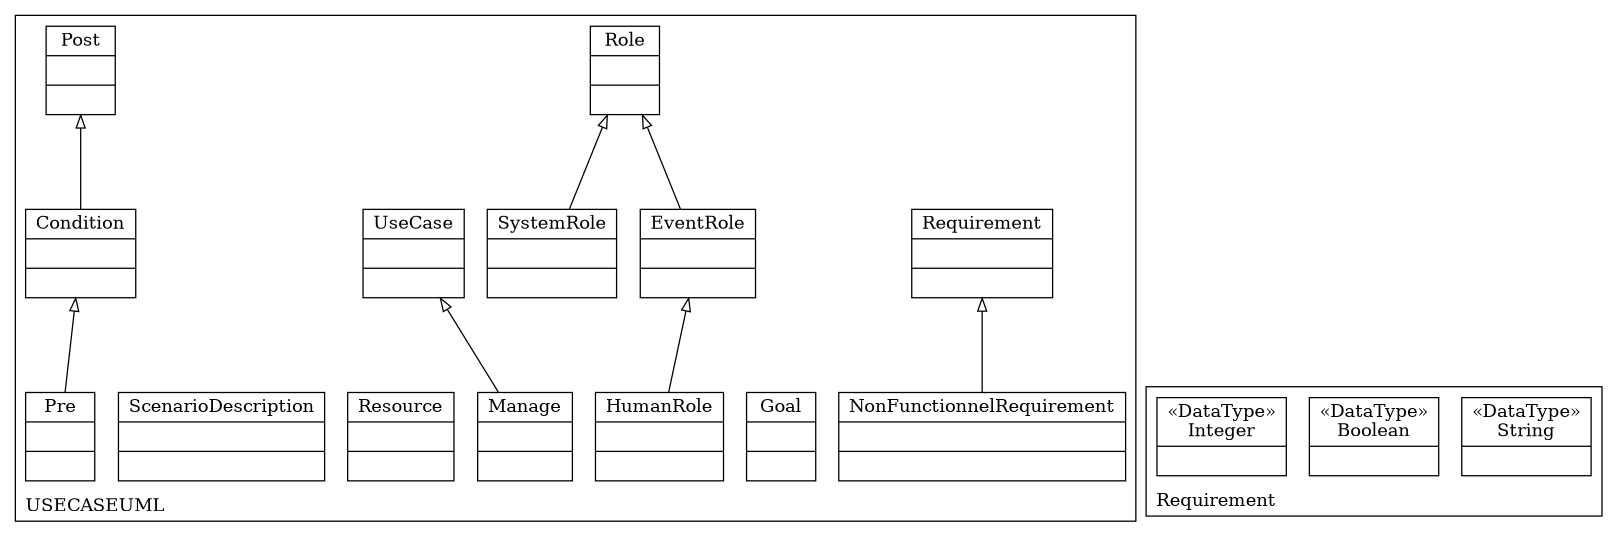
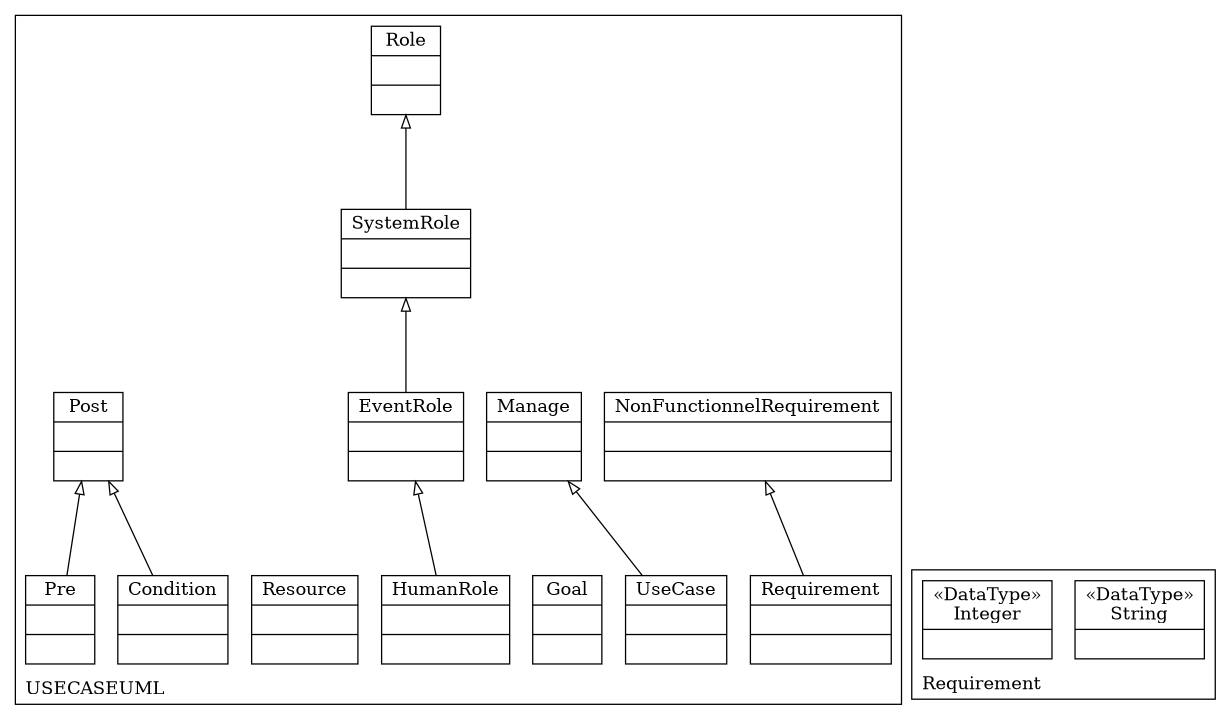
edge "EventRole" -> "Role": now "EventRole" -> "SystemRole"
edge "Manage" -> "UseCase": reversed
edge "Pre" -> "Condition": now "Pre" -> "Post"
edge "NonFunctionnelRequirement" -> "Requirement": reversed
node "ScenarioDescription": removed
node "Boolean": removed
